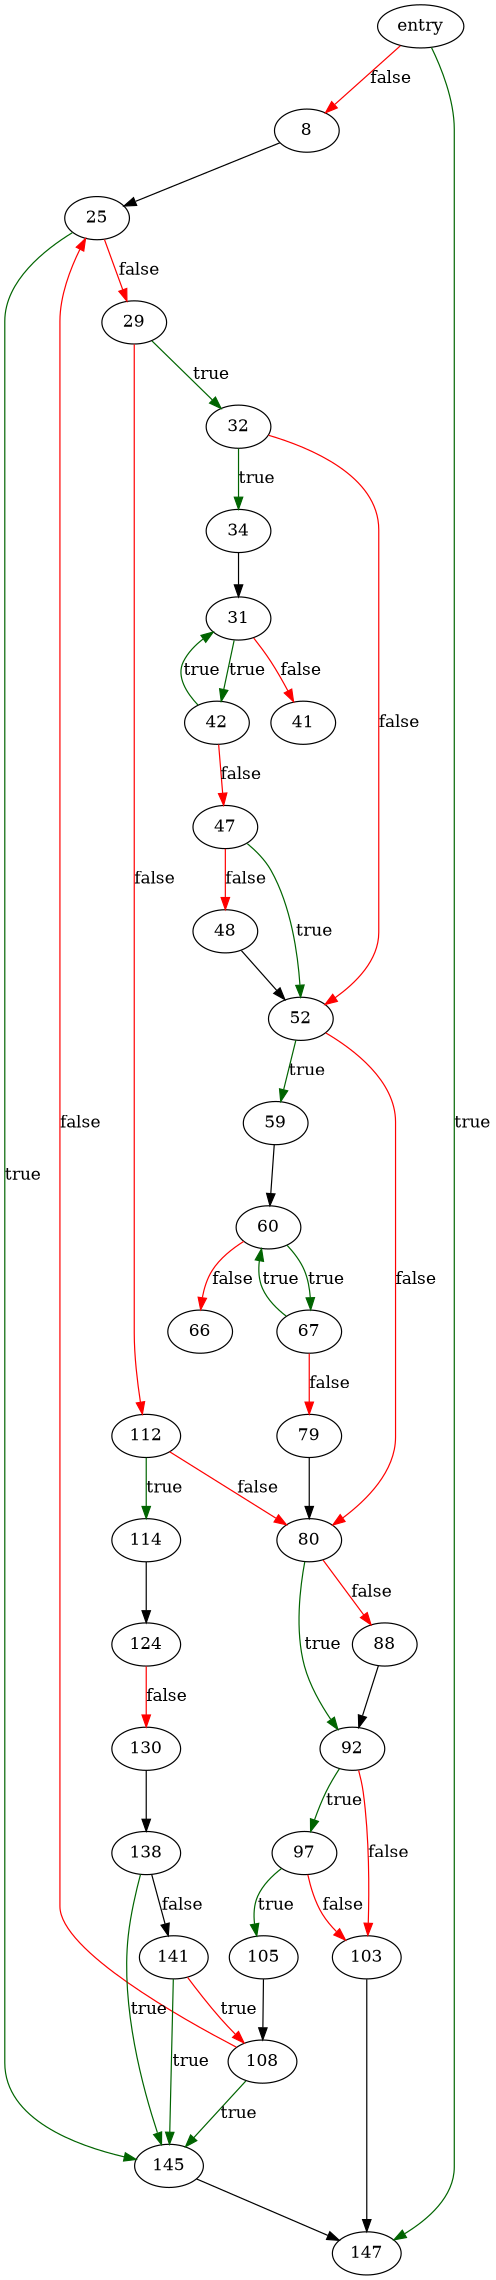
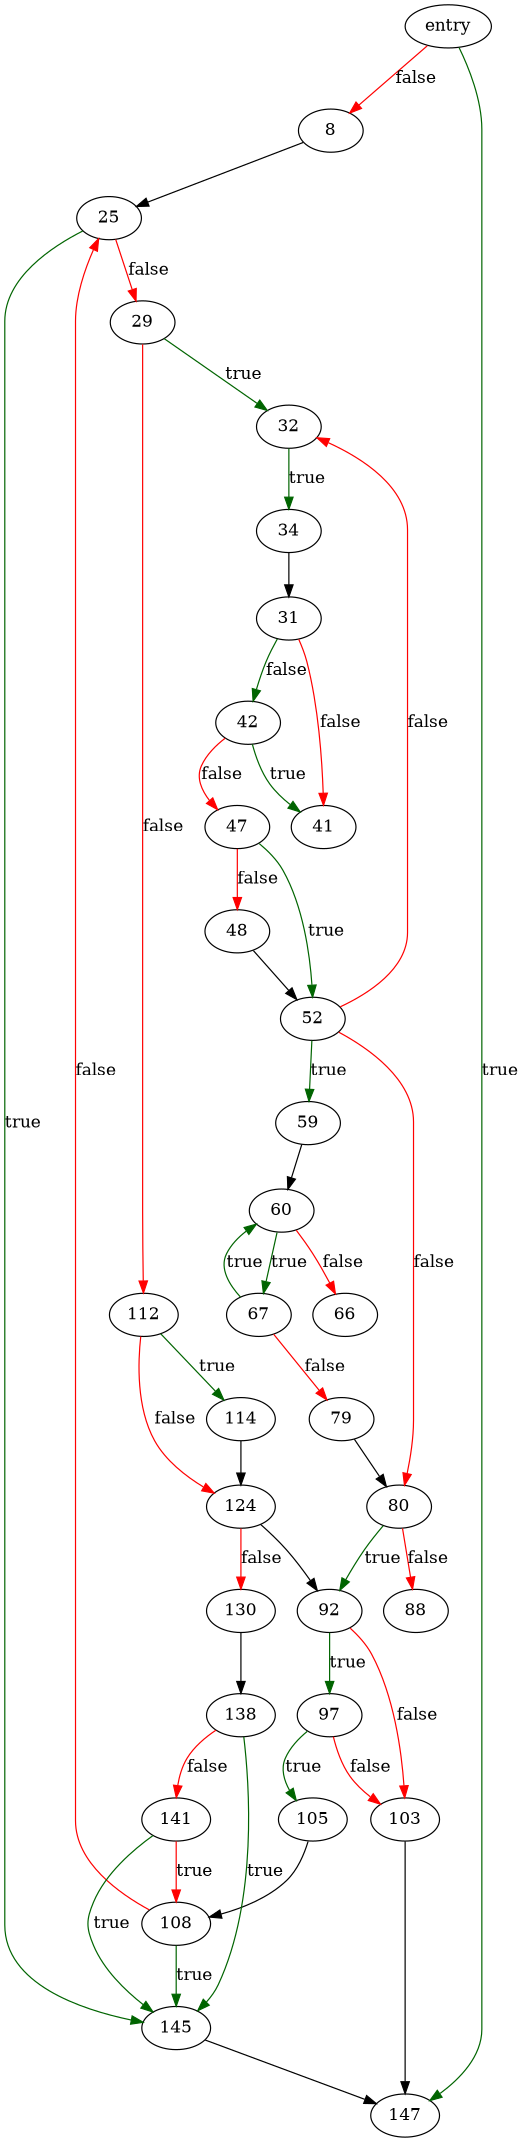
edge "42" -> "31": now "42" -> "41"
edge "31" -> "42": label "true" -> "false"
edge "32" -> "52": reversed
edge "112" -> "80": now "112" -> "124"
edge "88" -> "92": now "124" -> "92"
edge "138" -> "141": color black -> red
